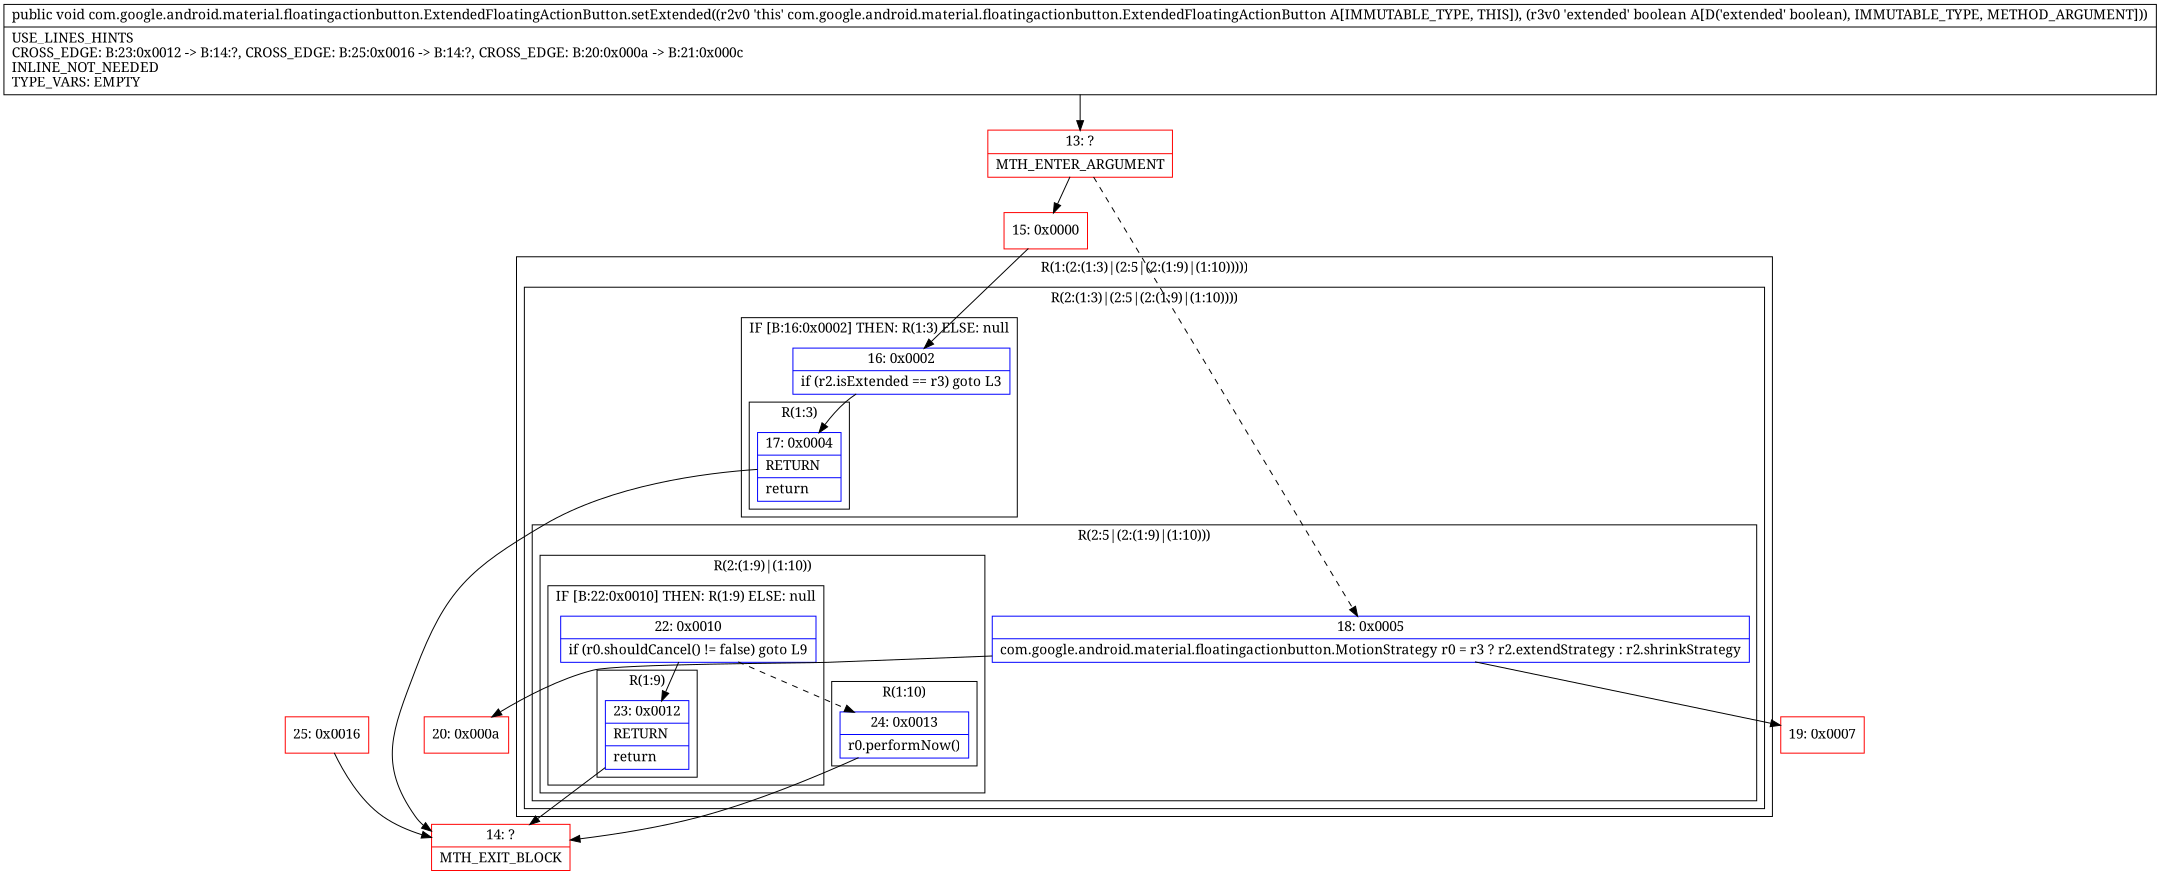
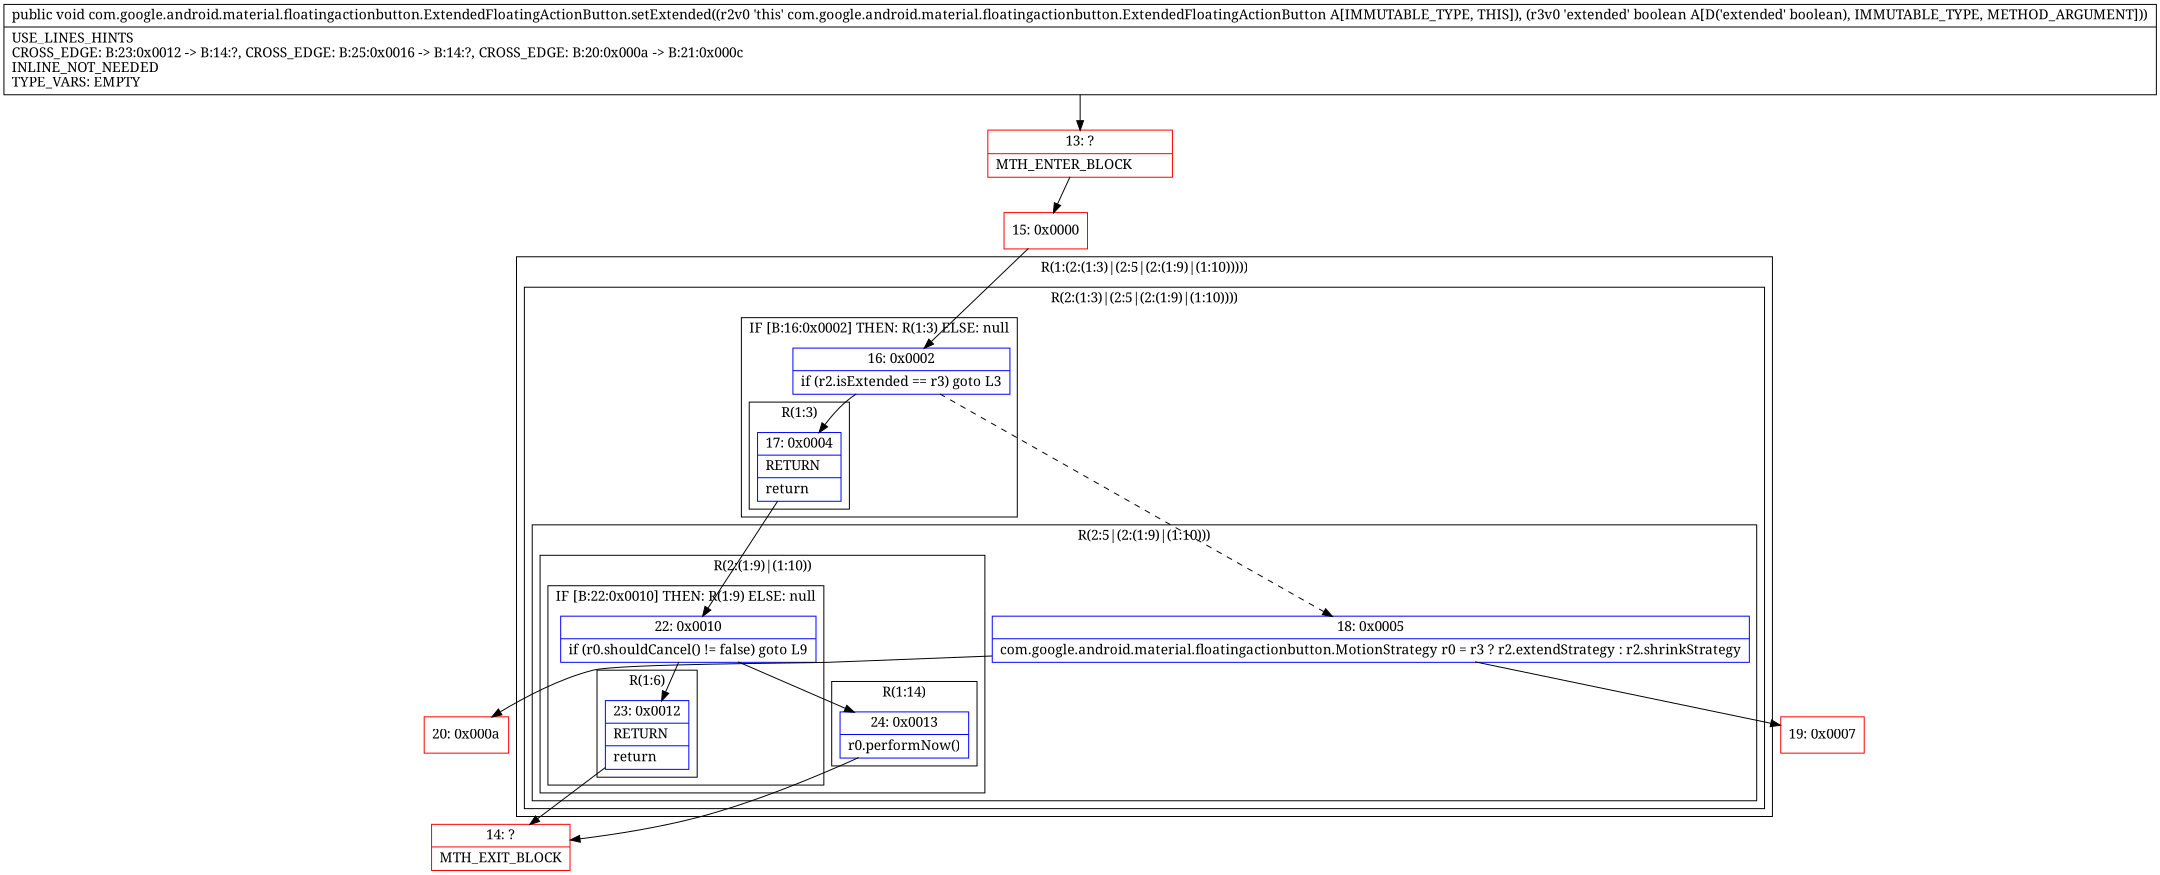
node "13: ?": text "MTH_ENTER_ARGUMENT" -> "MTH_ENTER_BLOCK"
edge "13: ?" -> "18: 0x0005": now "16: 0x0002" -> "18: 0x0005"
edge "17: 0x0004" -> "14: ?": now "17: 0x0004" -> "22: 0x0010"
cluster "R(1:9)": label "R(1:9)" -> "R(1:6)"
edge "22: 0x0010" -> "24: 0x0013": style dashed -> solid
cluster "R(1:10)": label "R(1:10)" -> "R(1:14)"
node "25: 0x0016": removed
